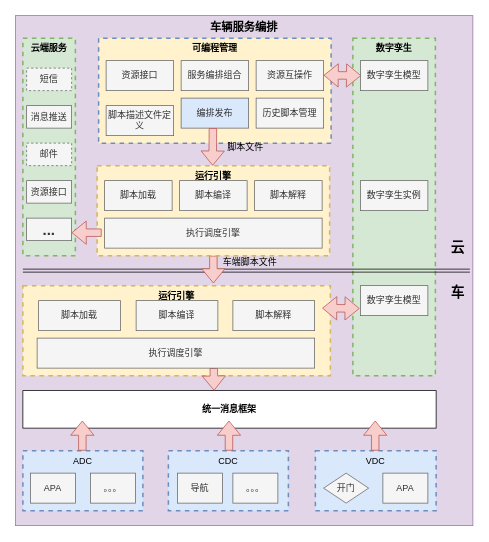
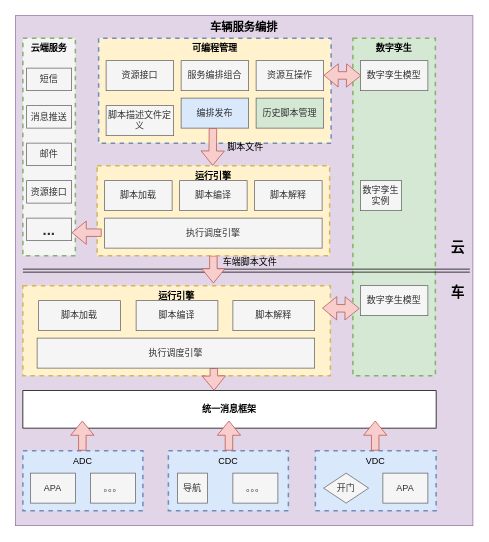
node "云端服务": fillcolor #d5e8d4 -> #f5f5f5
node "短信": style dashed -> solid
node "历史脚本管理": fillcolor #f5f5f5 -> #d5e8d4
node "邮件": style dashed -> solid
node "数字孪生实例": size 68x30 -> 41x30
node "导航": size 45x30 -> 30x30
